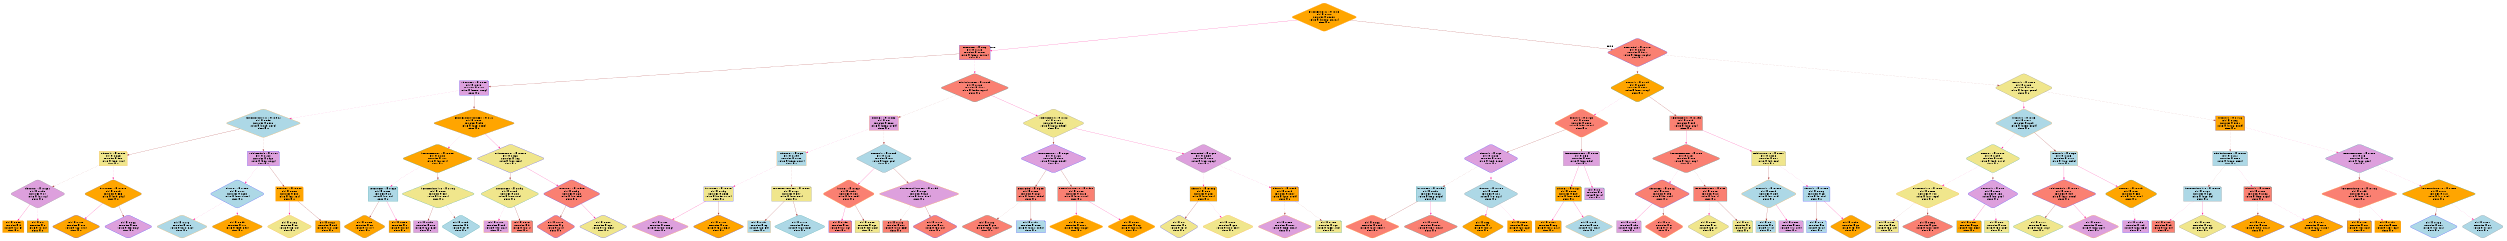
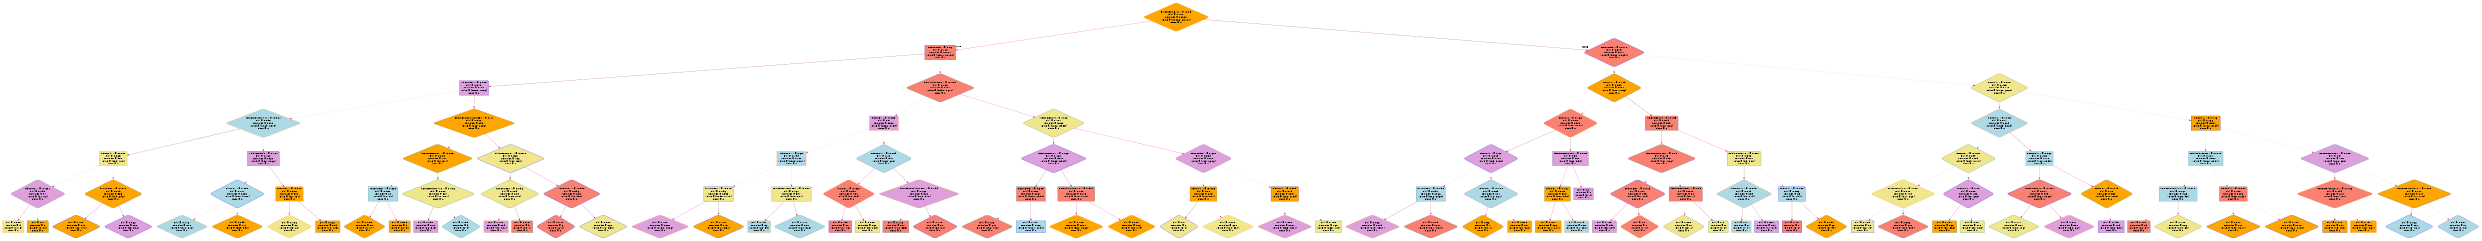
node "gini = 0.388 samples = 9 value = [14, 5] class = 0": fillcolor orange -> khaki
node "gini = 0.266 samples = 1009 value = [249, 1327] class = 1": fillcolor salmon -> plum
node "gini = 0.179 samples = 103 value = [17, 154] class = 1": shape diamond -> note
node "gini = 0.48 samples = 3 value = [3, 2] class = 0": fillcolor lightblue -> salmon
